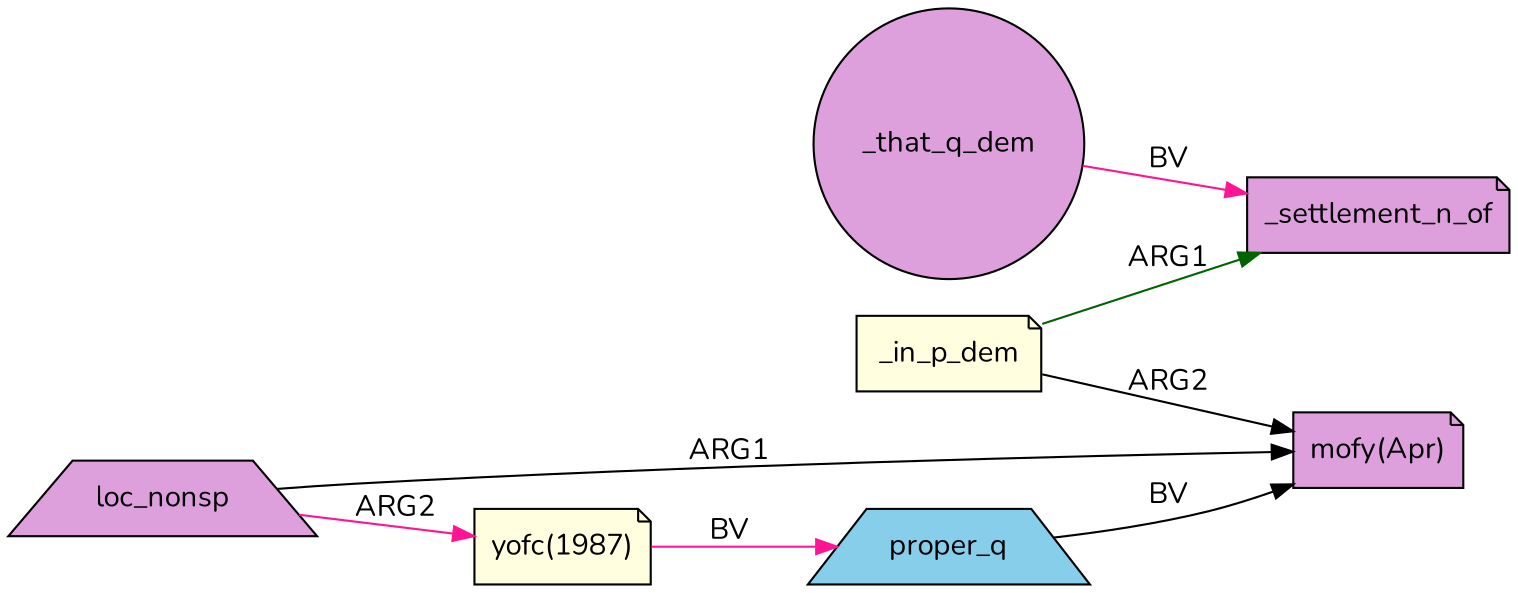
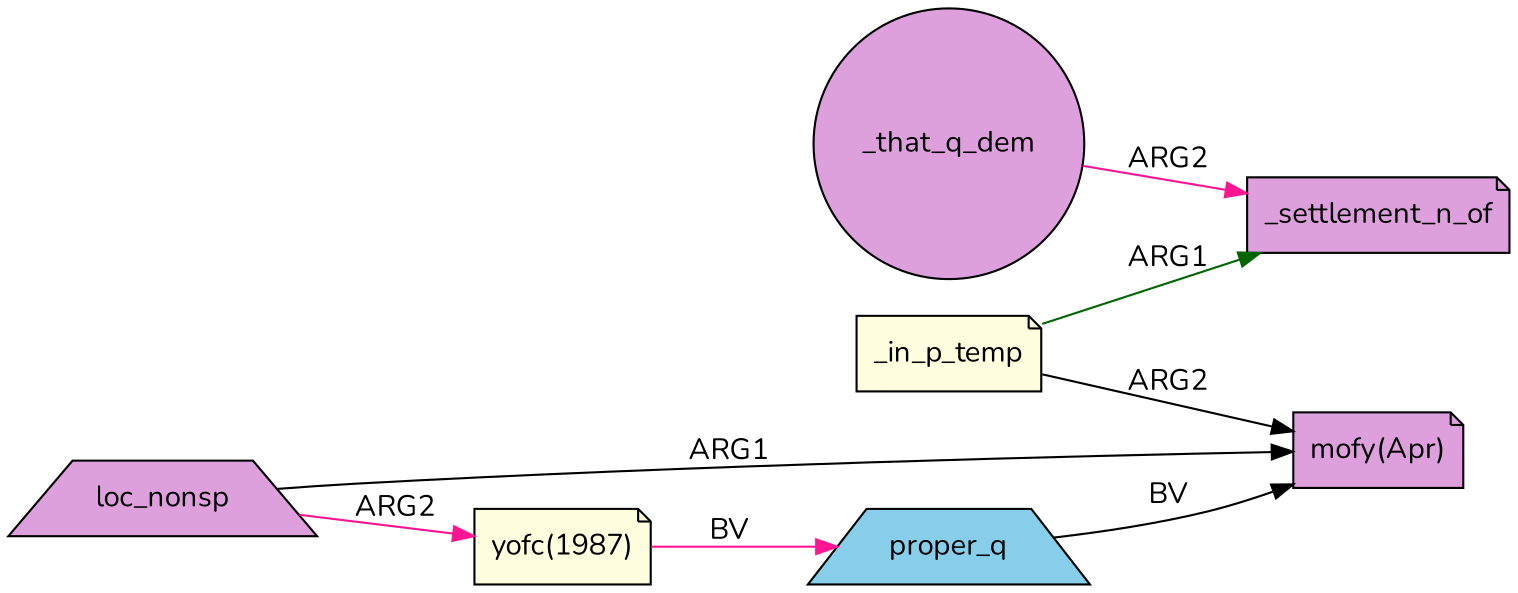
edge "_that_q_dem" -> "_settlement_n_of": label "BV" -> "ARG2"
node "_in_p_dem": label "_in_p_dem" -> "_in_p_temp"
